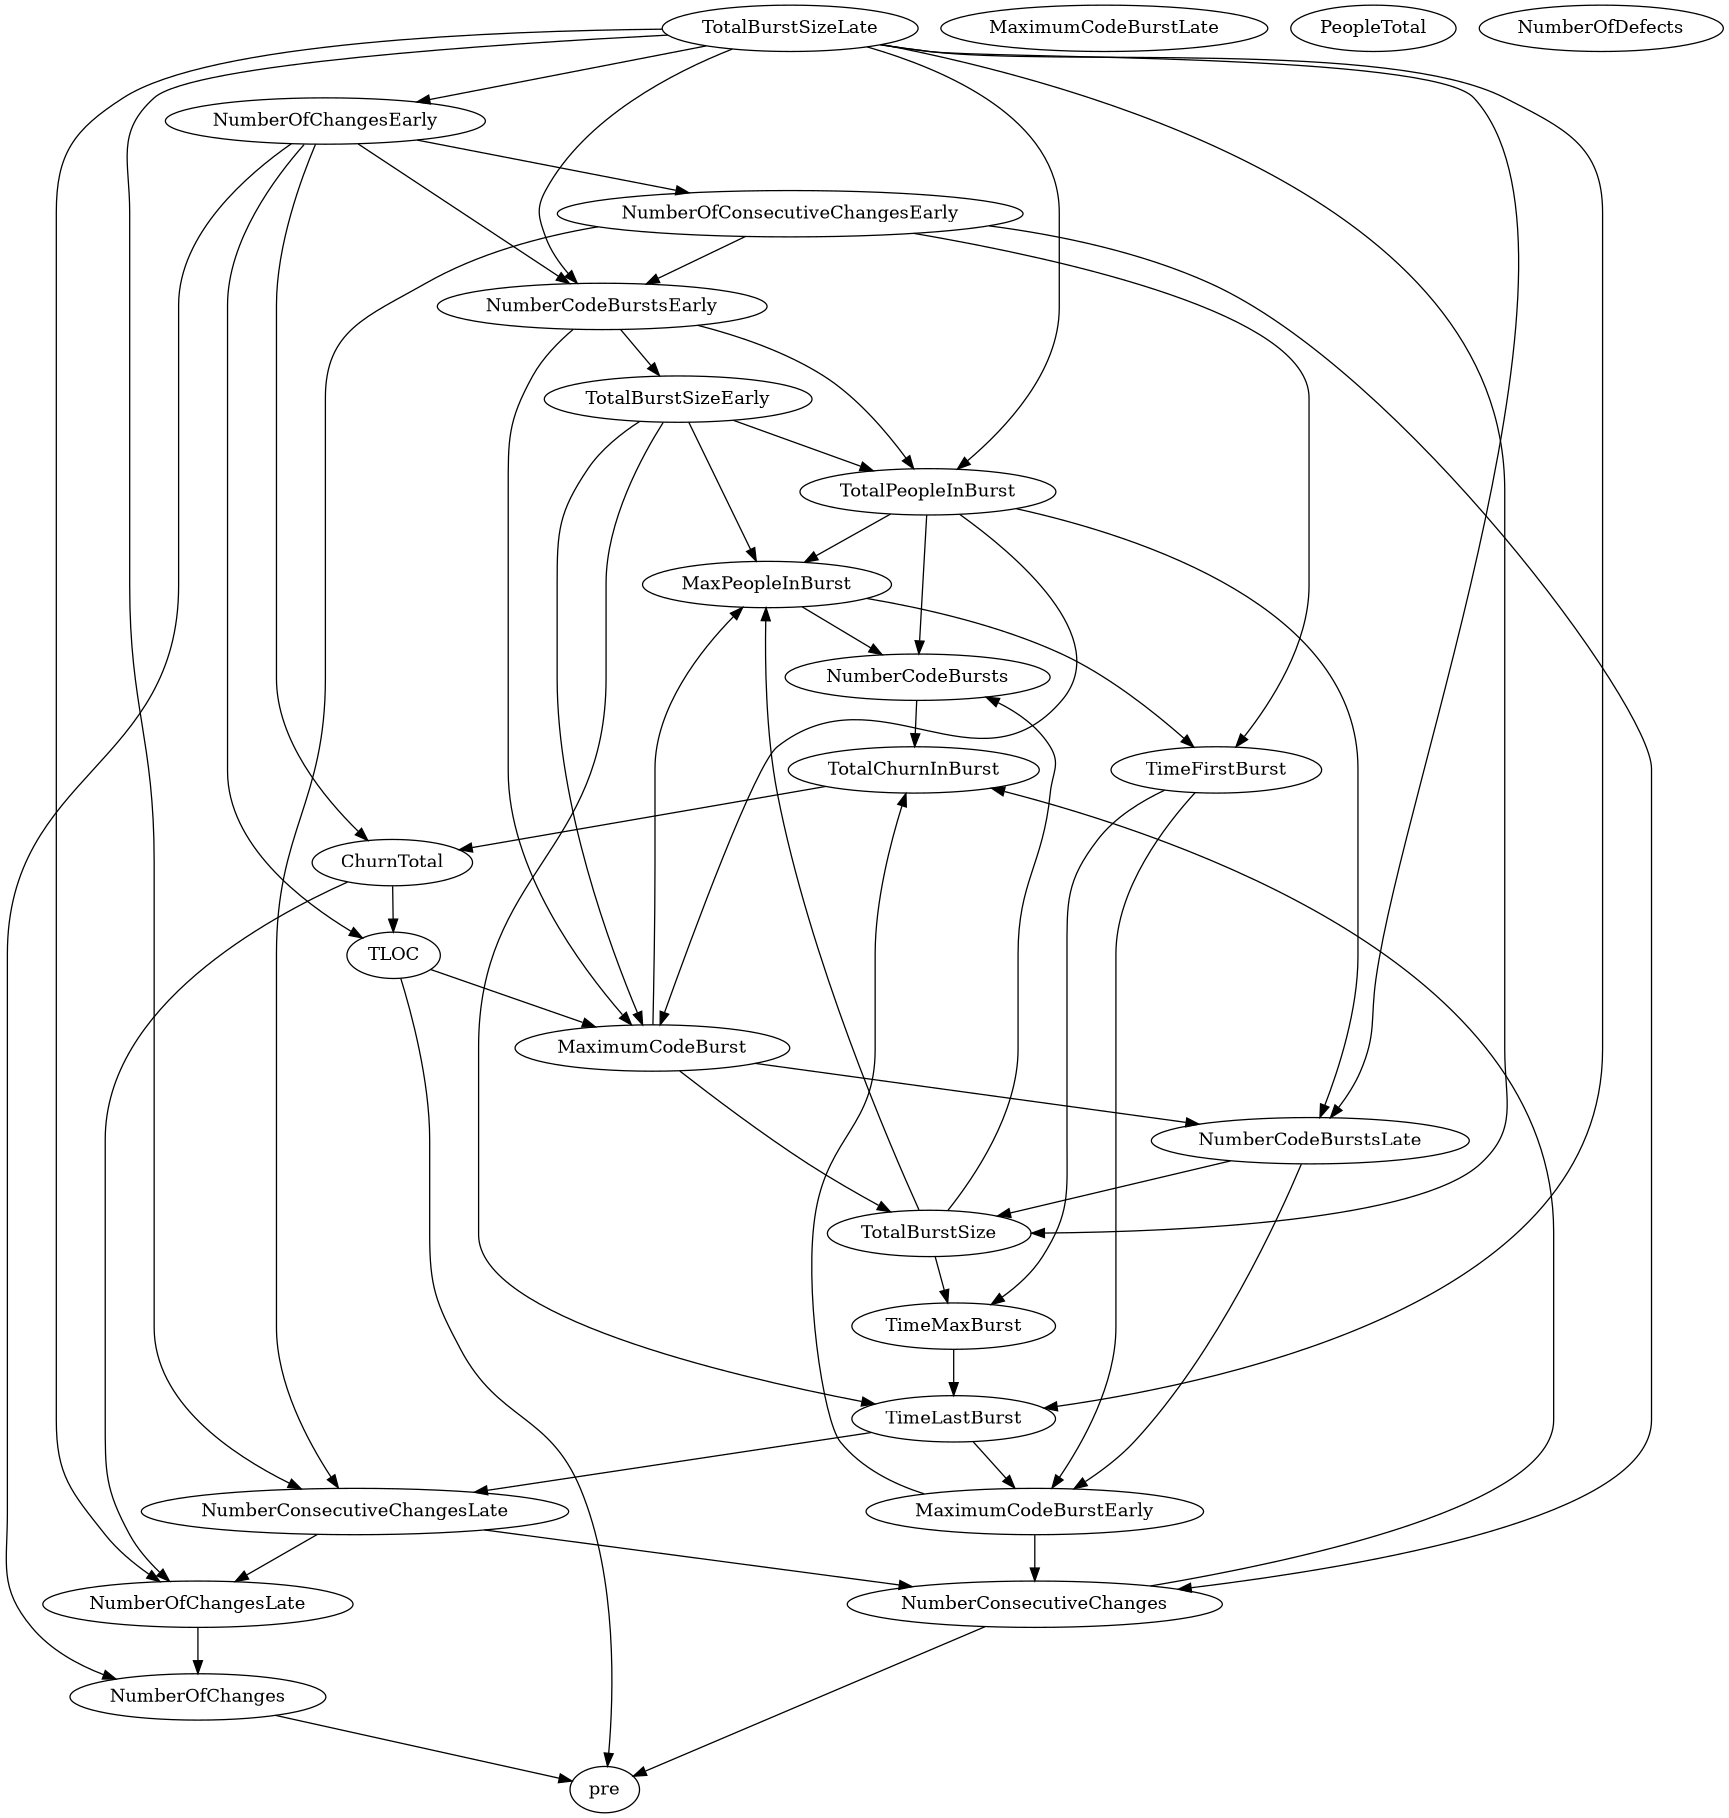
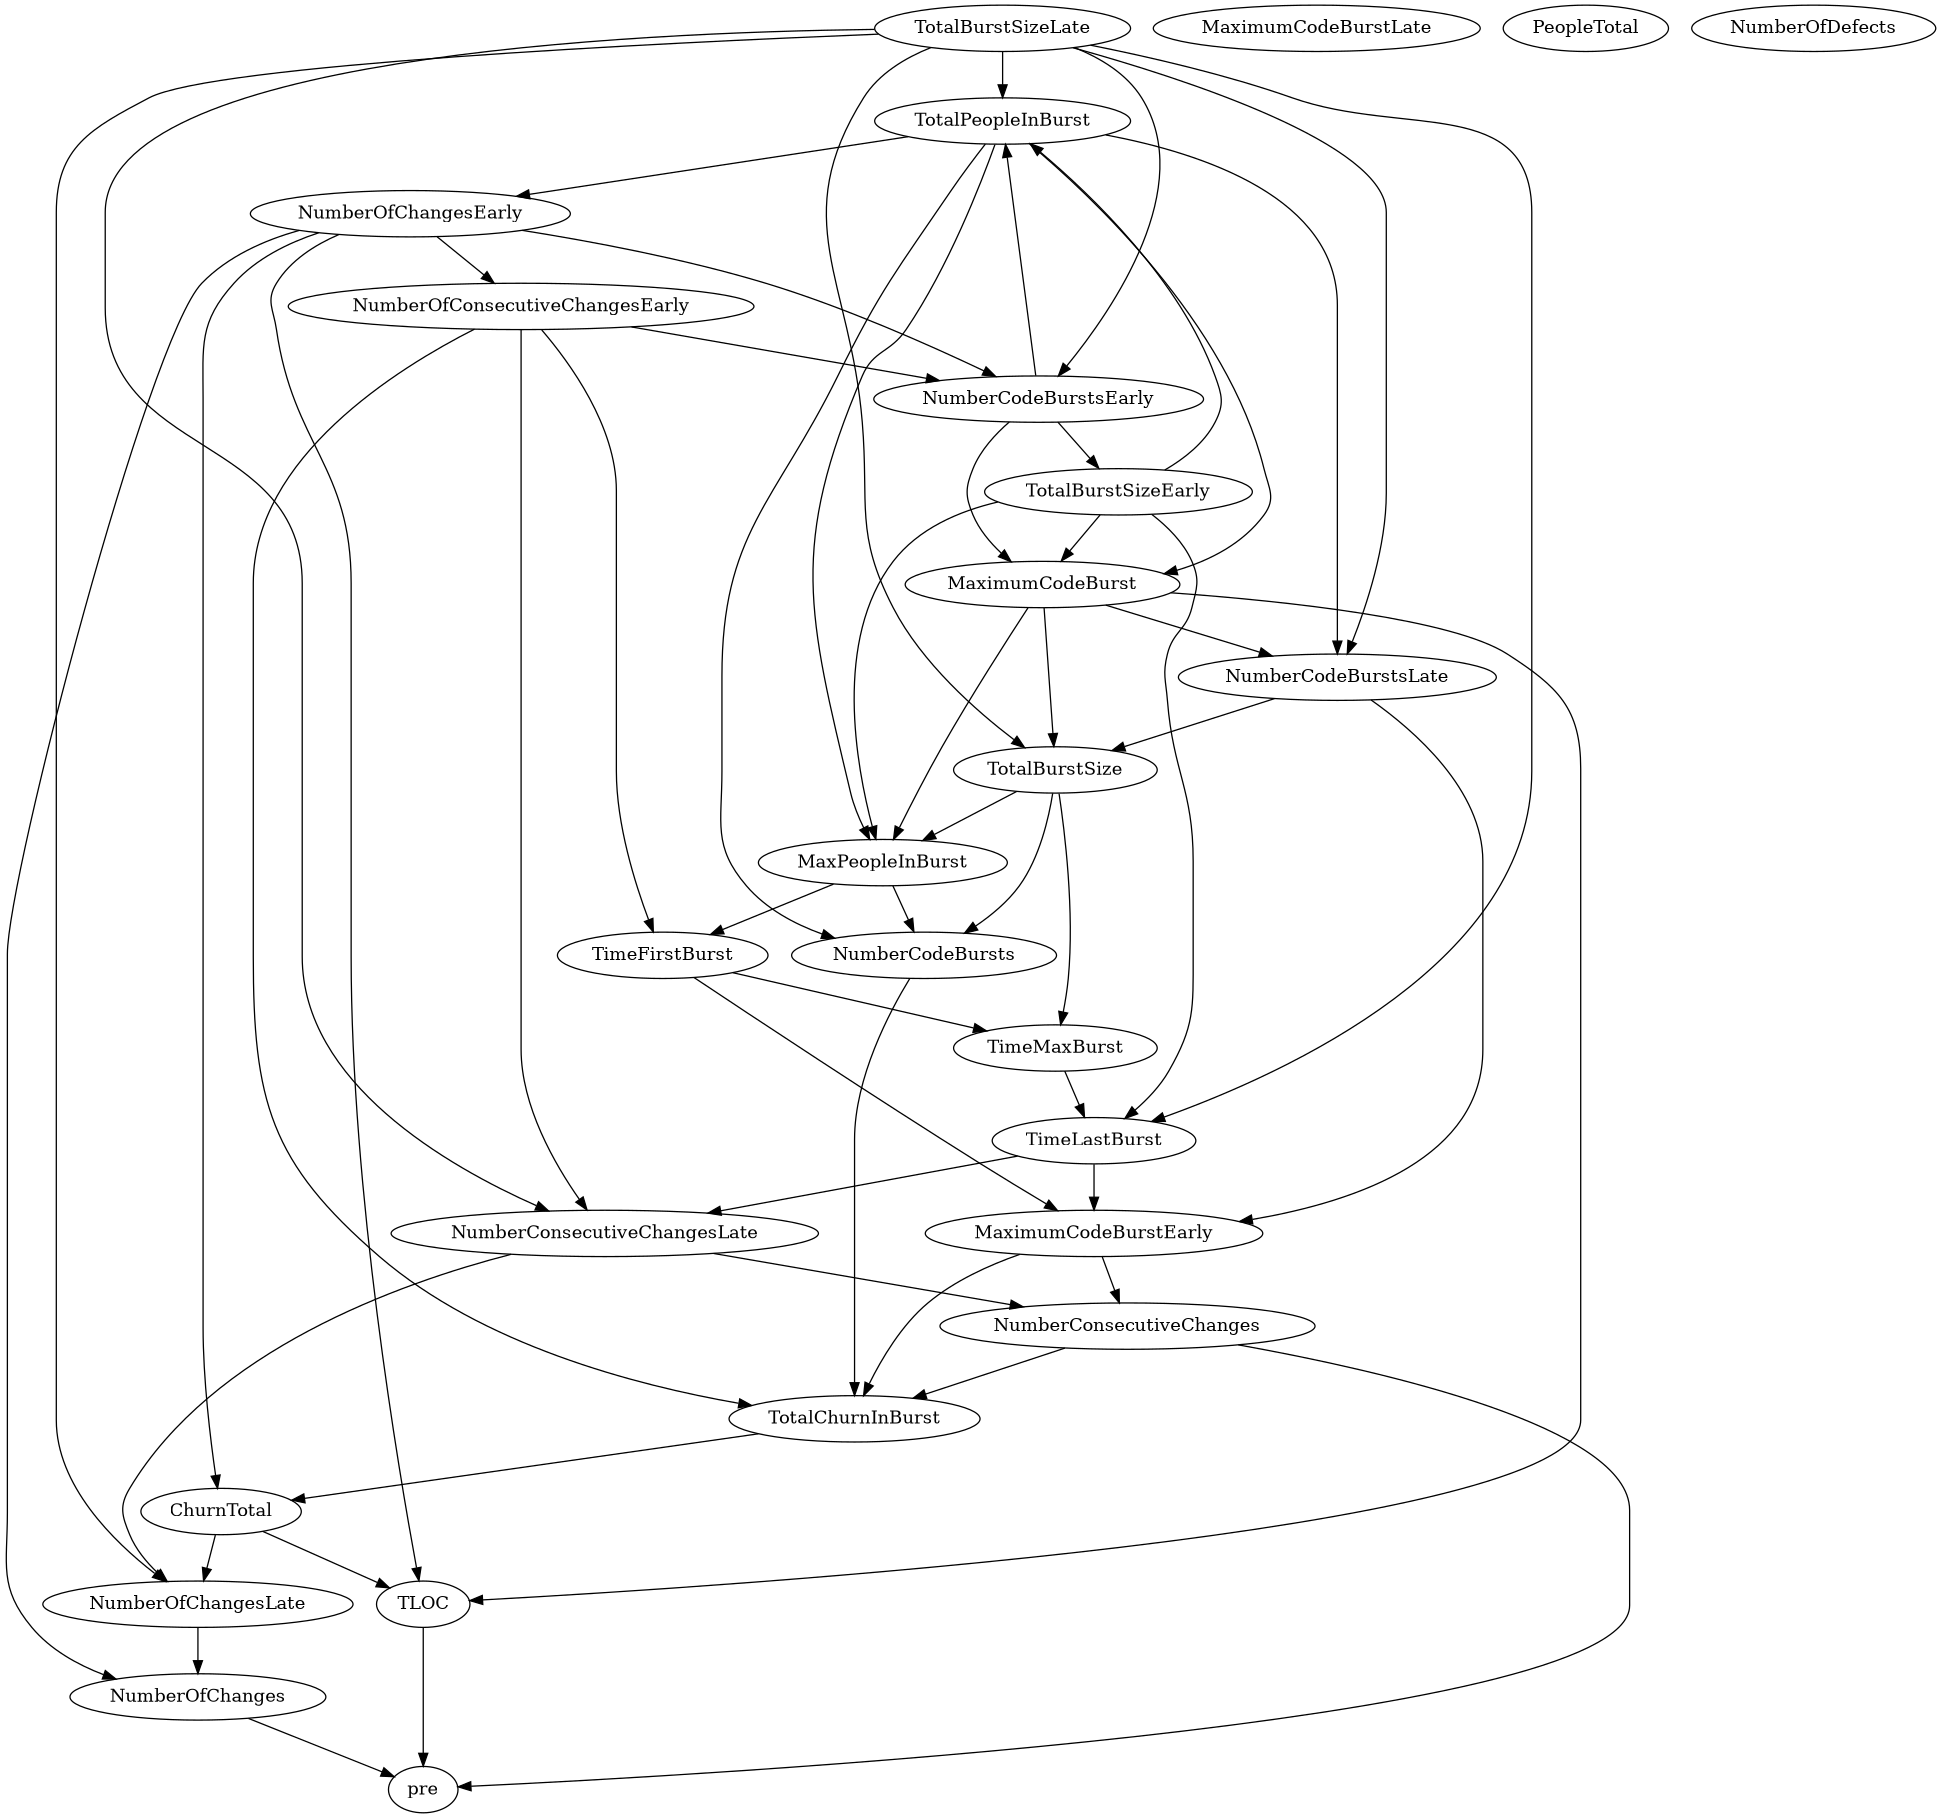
edge "TotalBurstSizeLate" -> "NumberOfChangesEarly": now "TotalPeopleInBurst" -> "NumberOfChangesEarly"
edge "NumberOfConsecutiveChangesEarly" -> "NumberConsecutiveChanges": now "NumberOfConsecutiveChangesEarly" -> "TotalChurnInBurst"
edge "TLOC" -> "MaximumCodeBurst": reversed
